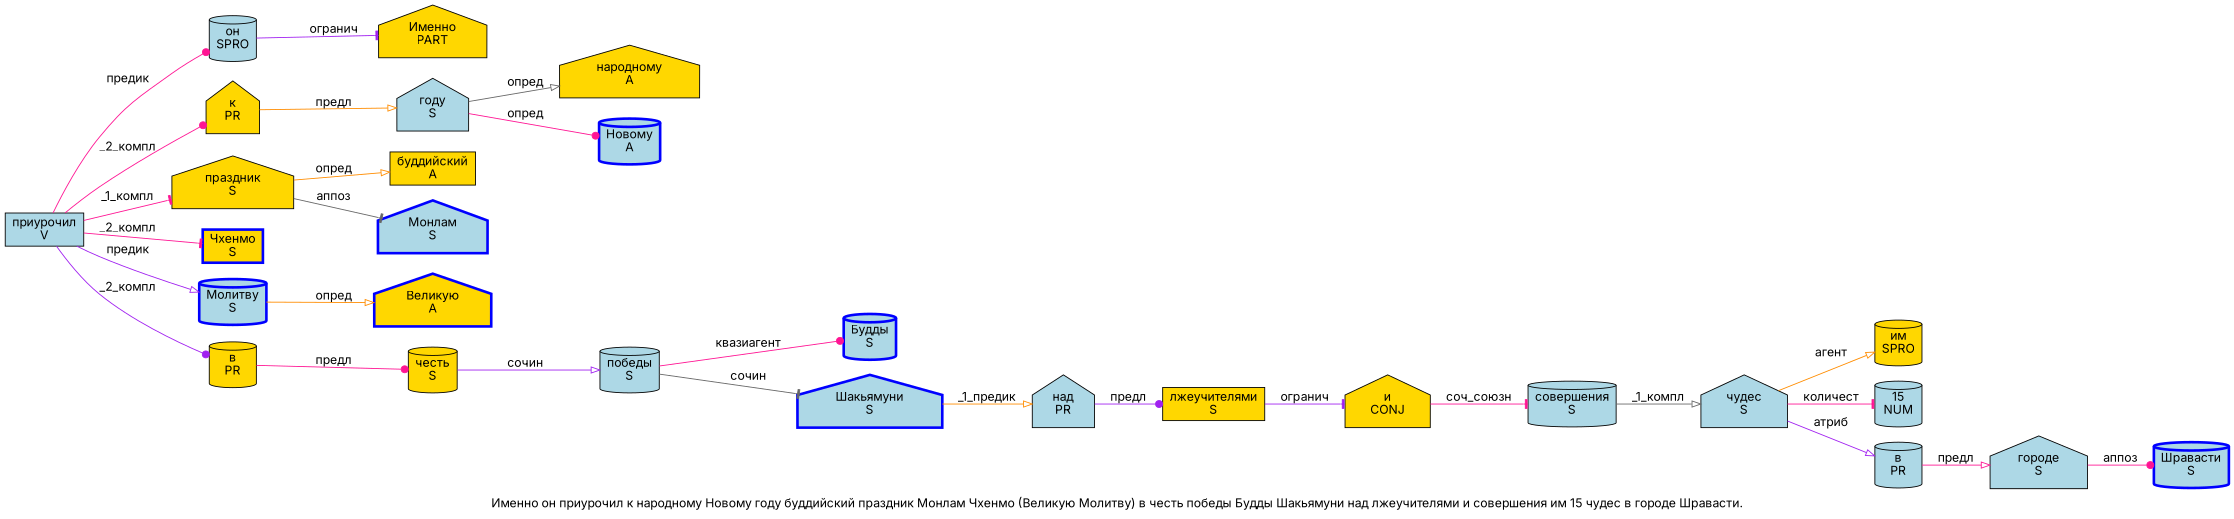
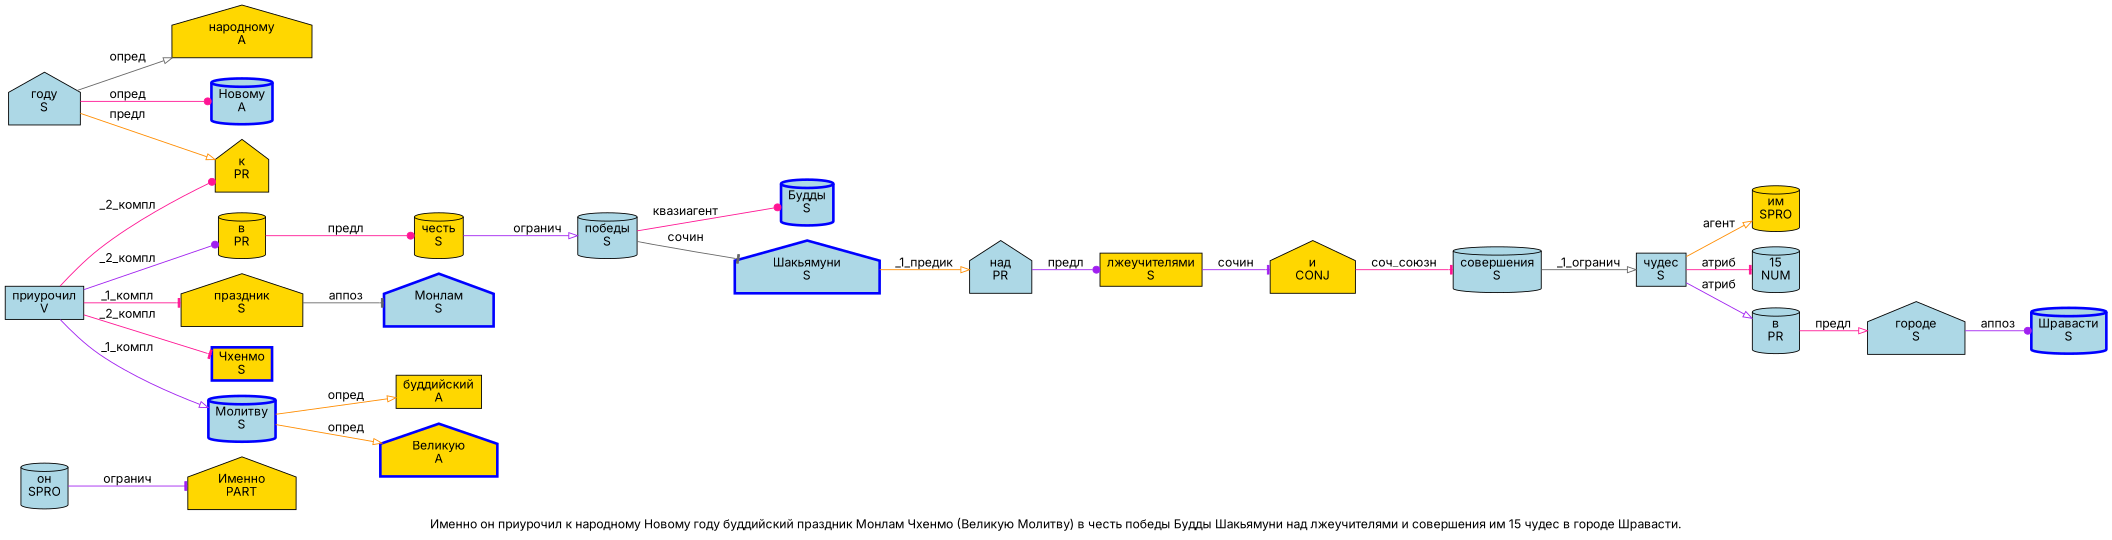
edge "к PR" -> "году S": reversed
edge "приурочил V" -> "он SPRO": removed, label "предик"
edge "праздник S" -> "буддийский A": now "Молитву S" -> "буддийский A"
edge "приурочил V" -> "Молитву S": label "предик" -> "_1_компл"
edge "честь S" -> "победы S": label "сочин" -> "огранич"
edge "лжеучителями S" -> "и CONJ": label "огранич" -> "сочин"
edge "совершения S" -> "чудес S": label "_1_компл" -> "_1_огранич"
edge "чудес S" -> "15 NUM": label "количест" -> "атриб"
node "чудес S": shape house -> box
edge "городе S" -> "Шравасти S": color deeppink -> purple
